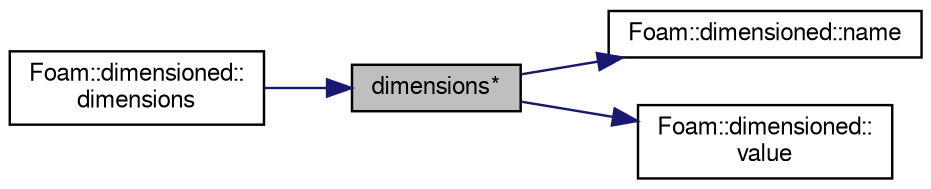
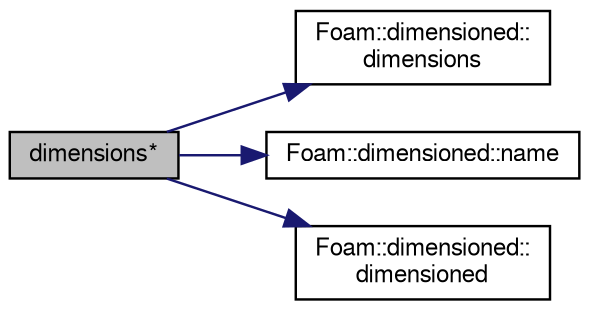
edge "Foam::dimensioned:: dimensions" -> "dimensions*": reversed
node "Foam::dimensioned:: value": label "Foam::dimensioned:: value" -> "Foam::dimensioned:: dimensioned"
